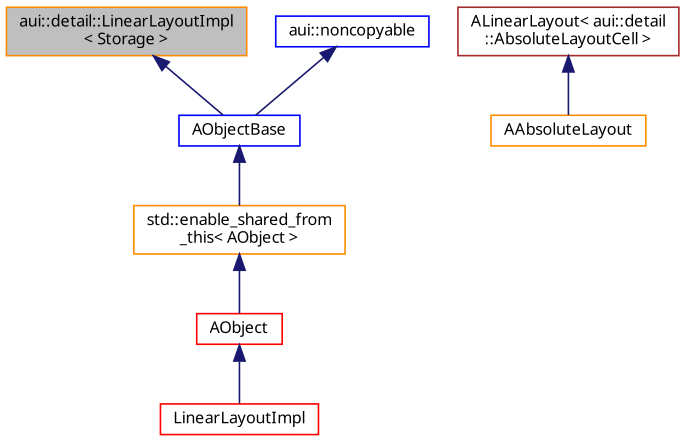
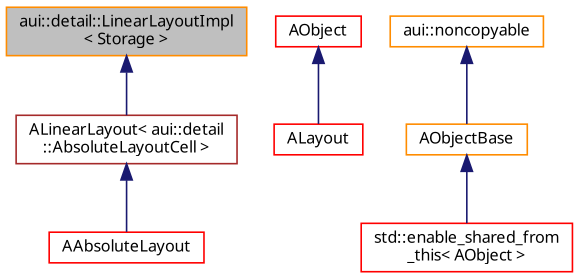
node "aui::noncopyable": color blue -> darkorange
edge "AObjectBase" -> "aui::detail::LinearLayoutImpl < Storage >": now "ALinearLayout< aui::detail ::AbsoluteLayoutCell >" -> "aui::detail::LinearLayoutImpl < Storage >"
node "AObjectBase": color blue -> darkorange
node "AAbsoluteLayout": color darkorange -> red
node "std::enable_shared_from _this< AObject >": color darkorange -> red
edge "AObject" -> "std::enable_shared_from _this< AObject >": removed
node "LinearLayoutImpl": label "LinearLayoutImpl" -> "ALayout"
